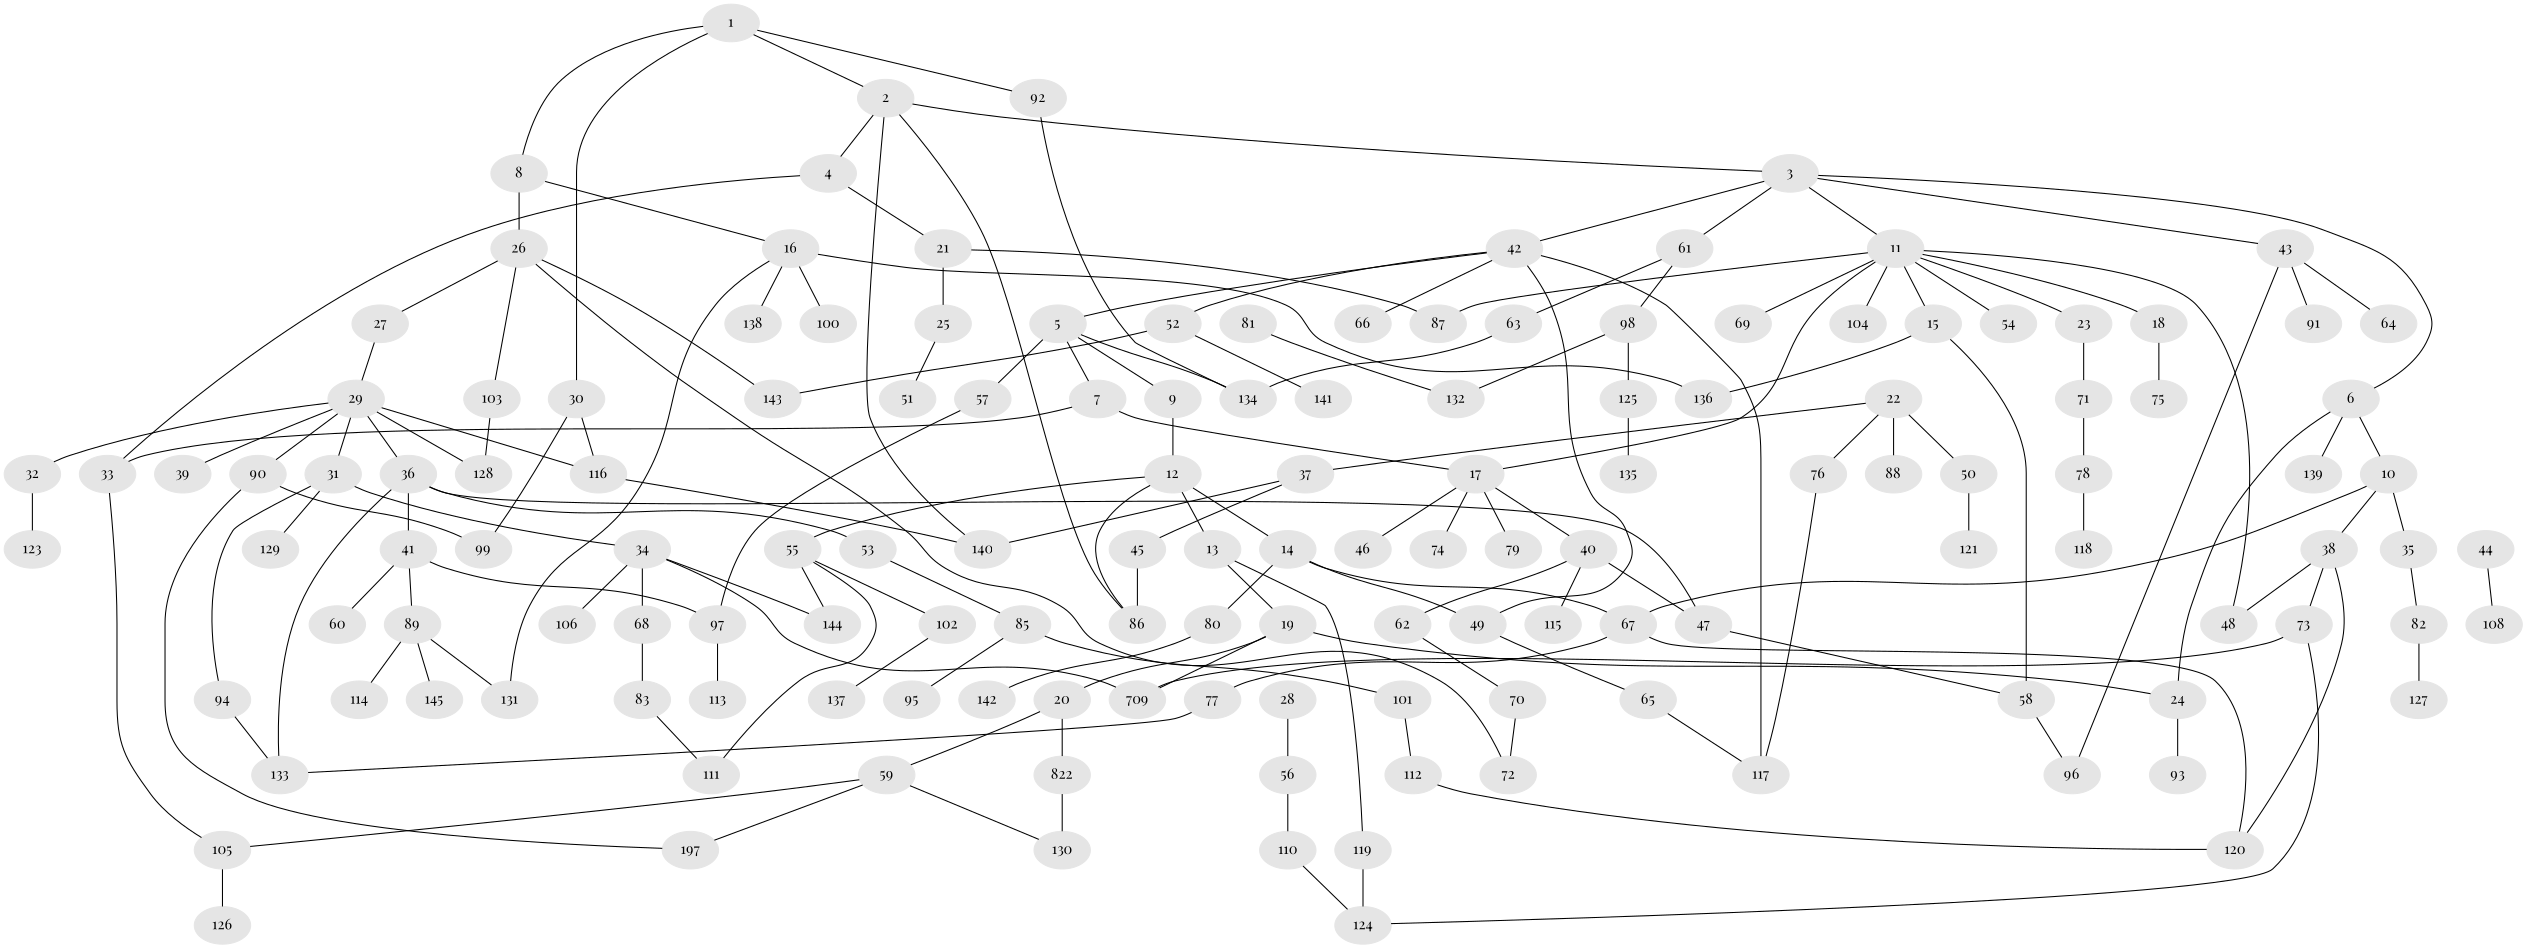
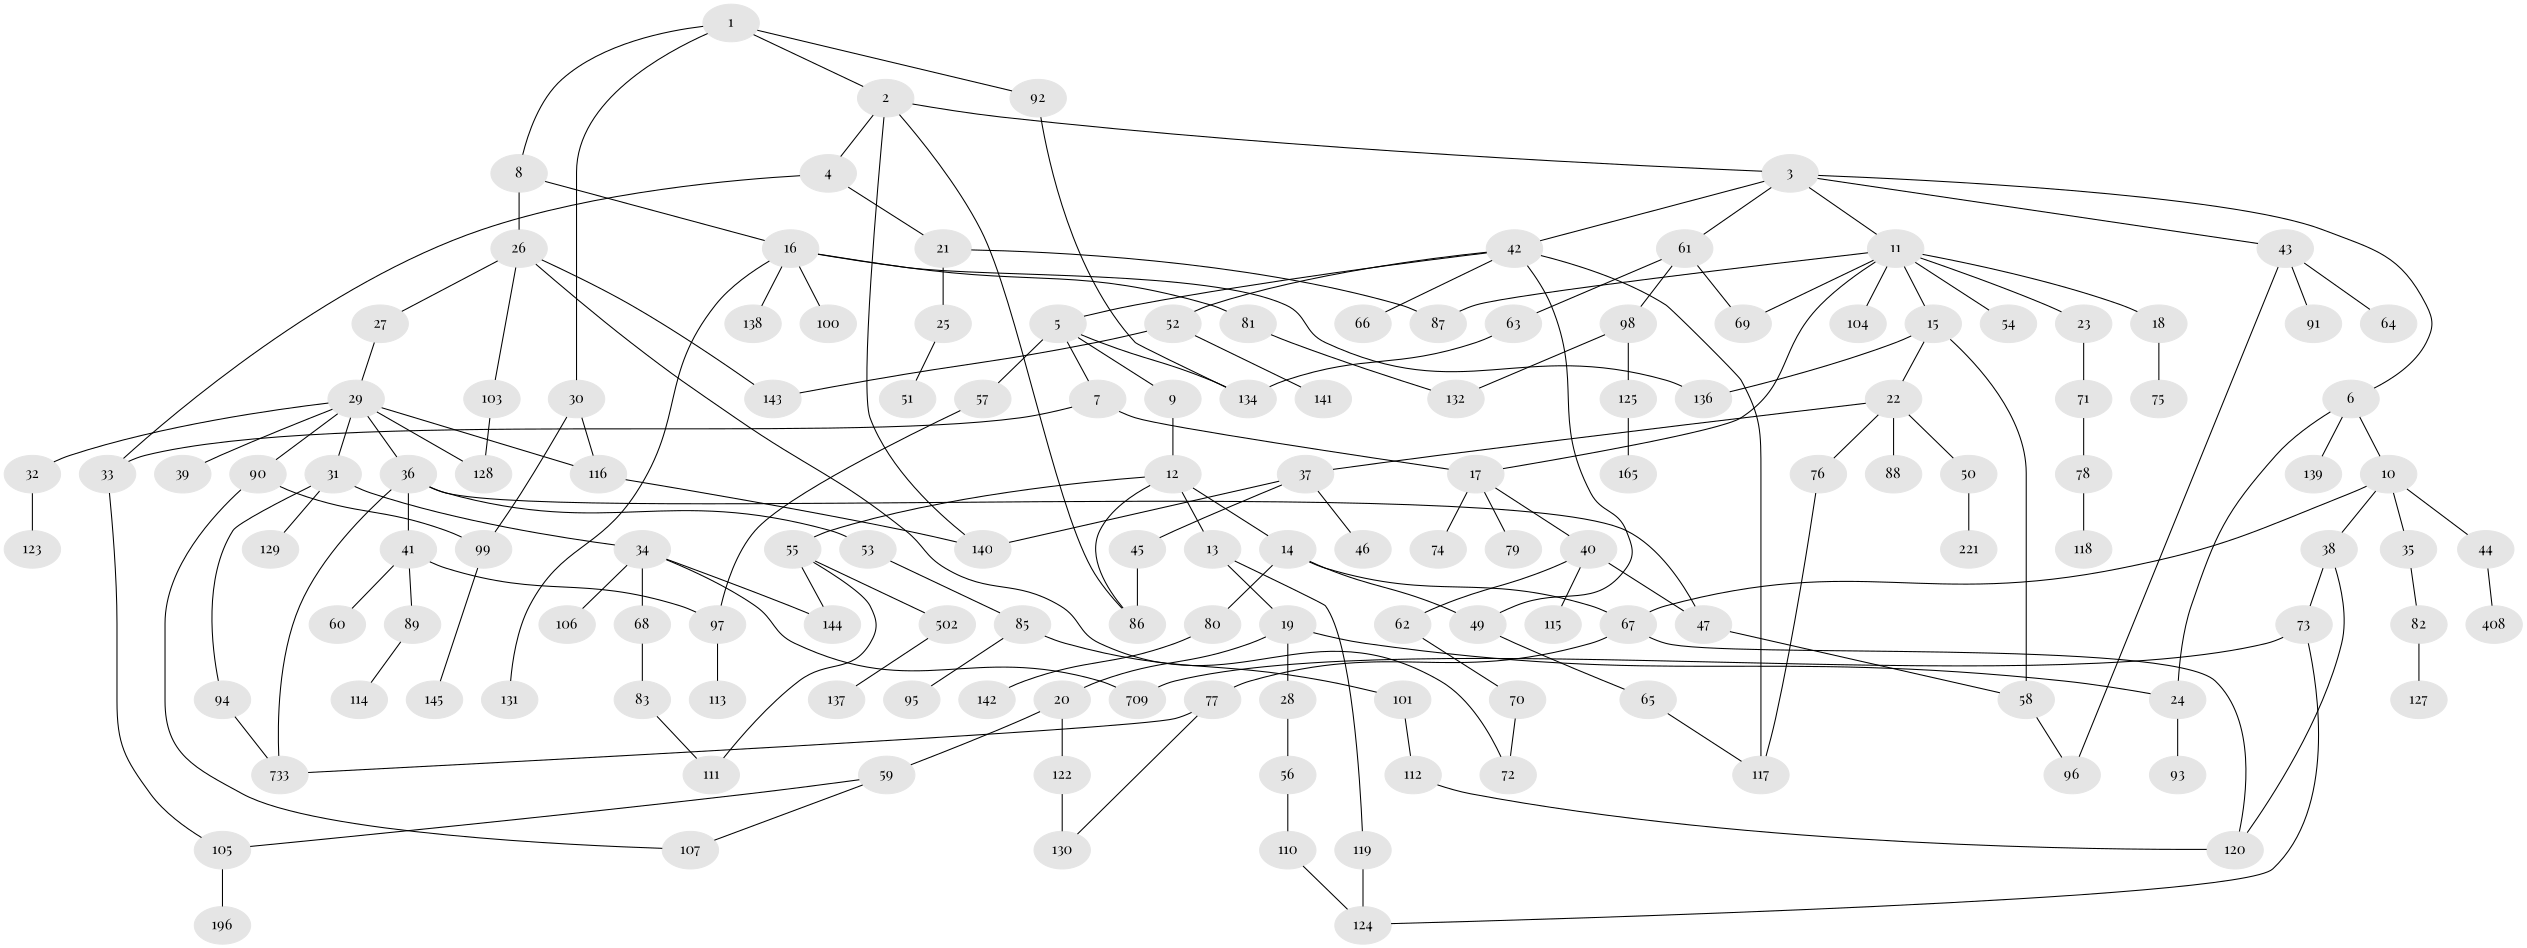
edge "16" -- "81": added
edge "61" -- "69": added
edge "15" -- "22": added
node "135": label "135" -> "165"
edge "17" -- "46": now "37" -- "46"
edge "10" -- "44": added
node "121": label "121" -> "221"
node "102": label "102" -> "502"
node "48": removed
node "108": label "108" -> "408"
edge "89" -- "145": now "99" -- "145"
edge "89" -- "131": removed
edge "19" -- "709": now "19" -- "28"
node "133": label "133" -> "733"
node "822": label "822" -> "122"
edge "59" -- "130": now "77" -- "130"
node "197": label "197" -> "107"
node "126": label "126" -> "196"
